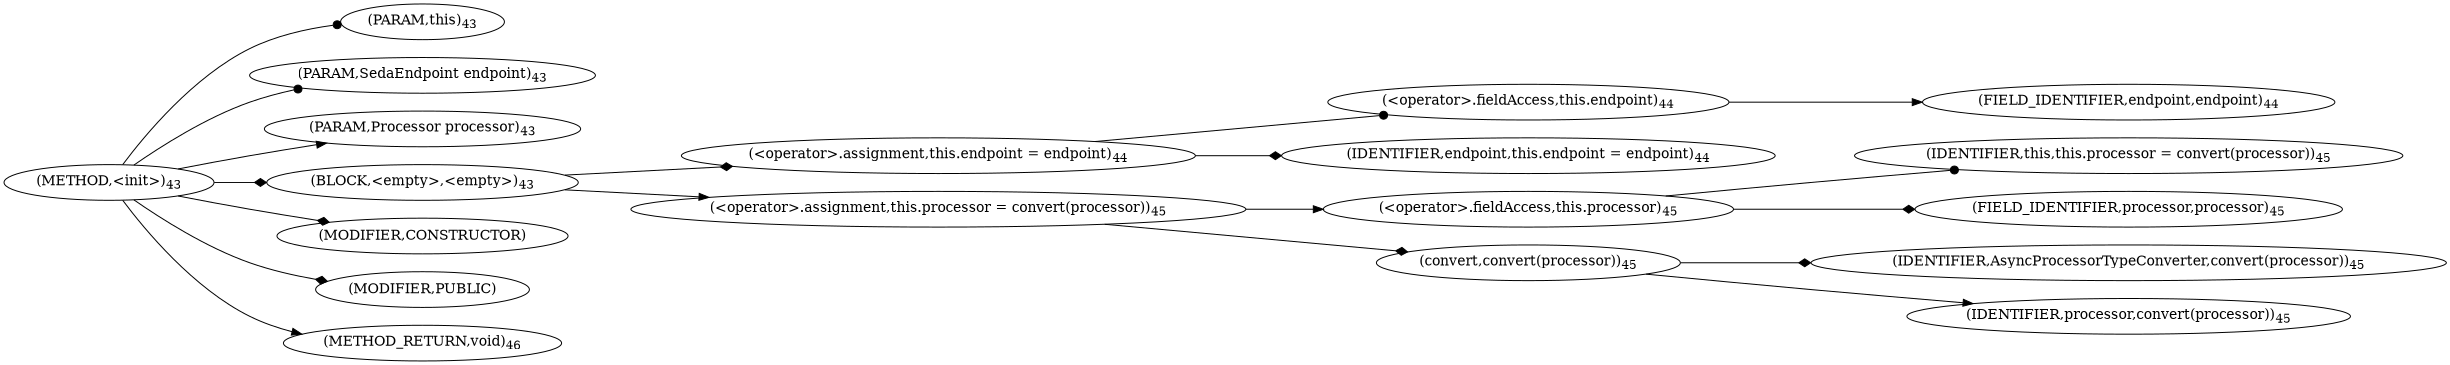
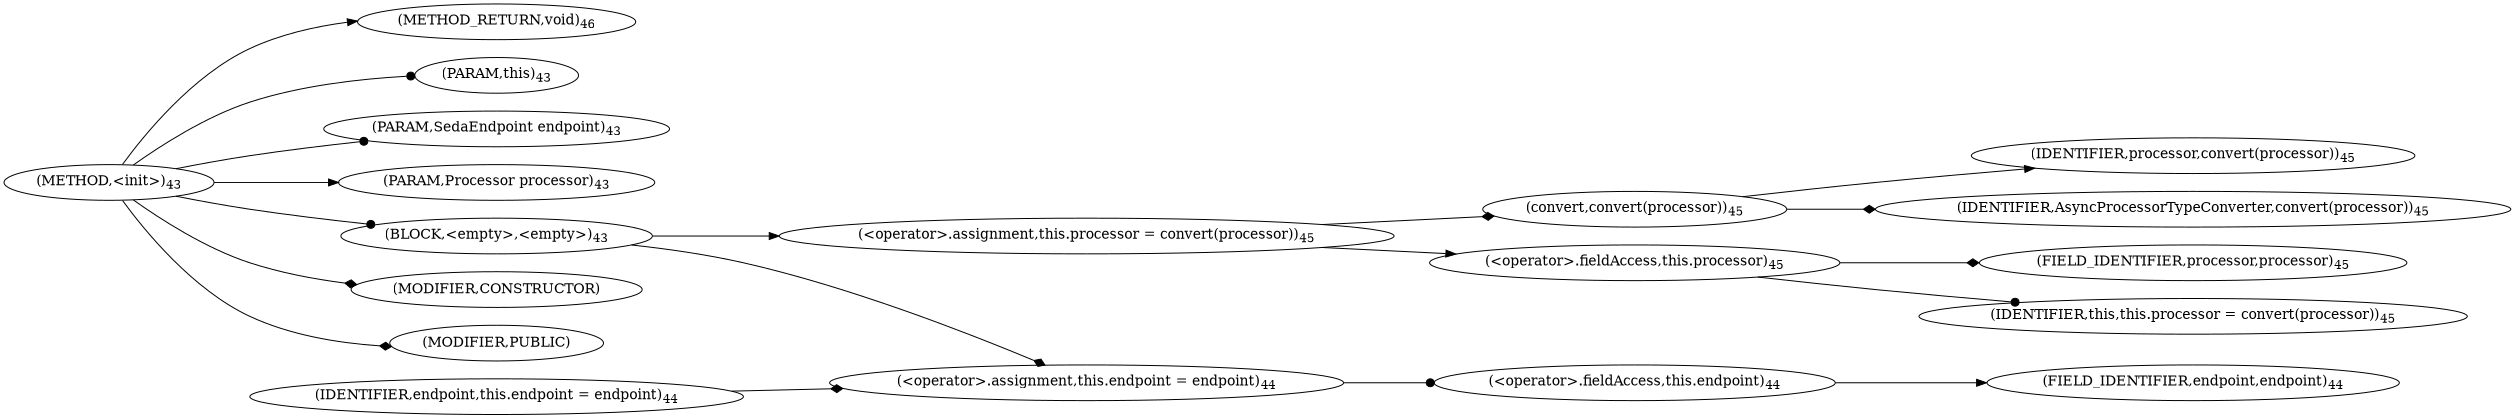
edge "(<operator>.assignment,this.endpoint = endpoint)" -> "(IDENTIFIER,endpoint,this.endpoint = endpoint)": reversed
edge "(METHOD,<init>)" -> "(BLOCK,<empty>,<empty>)": arrowhead diamond -> dot
